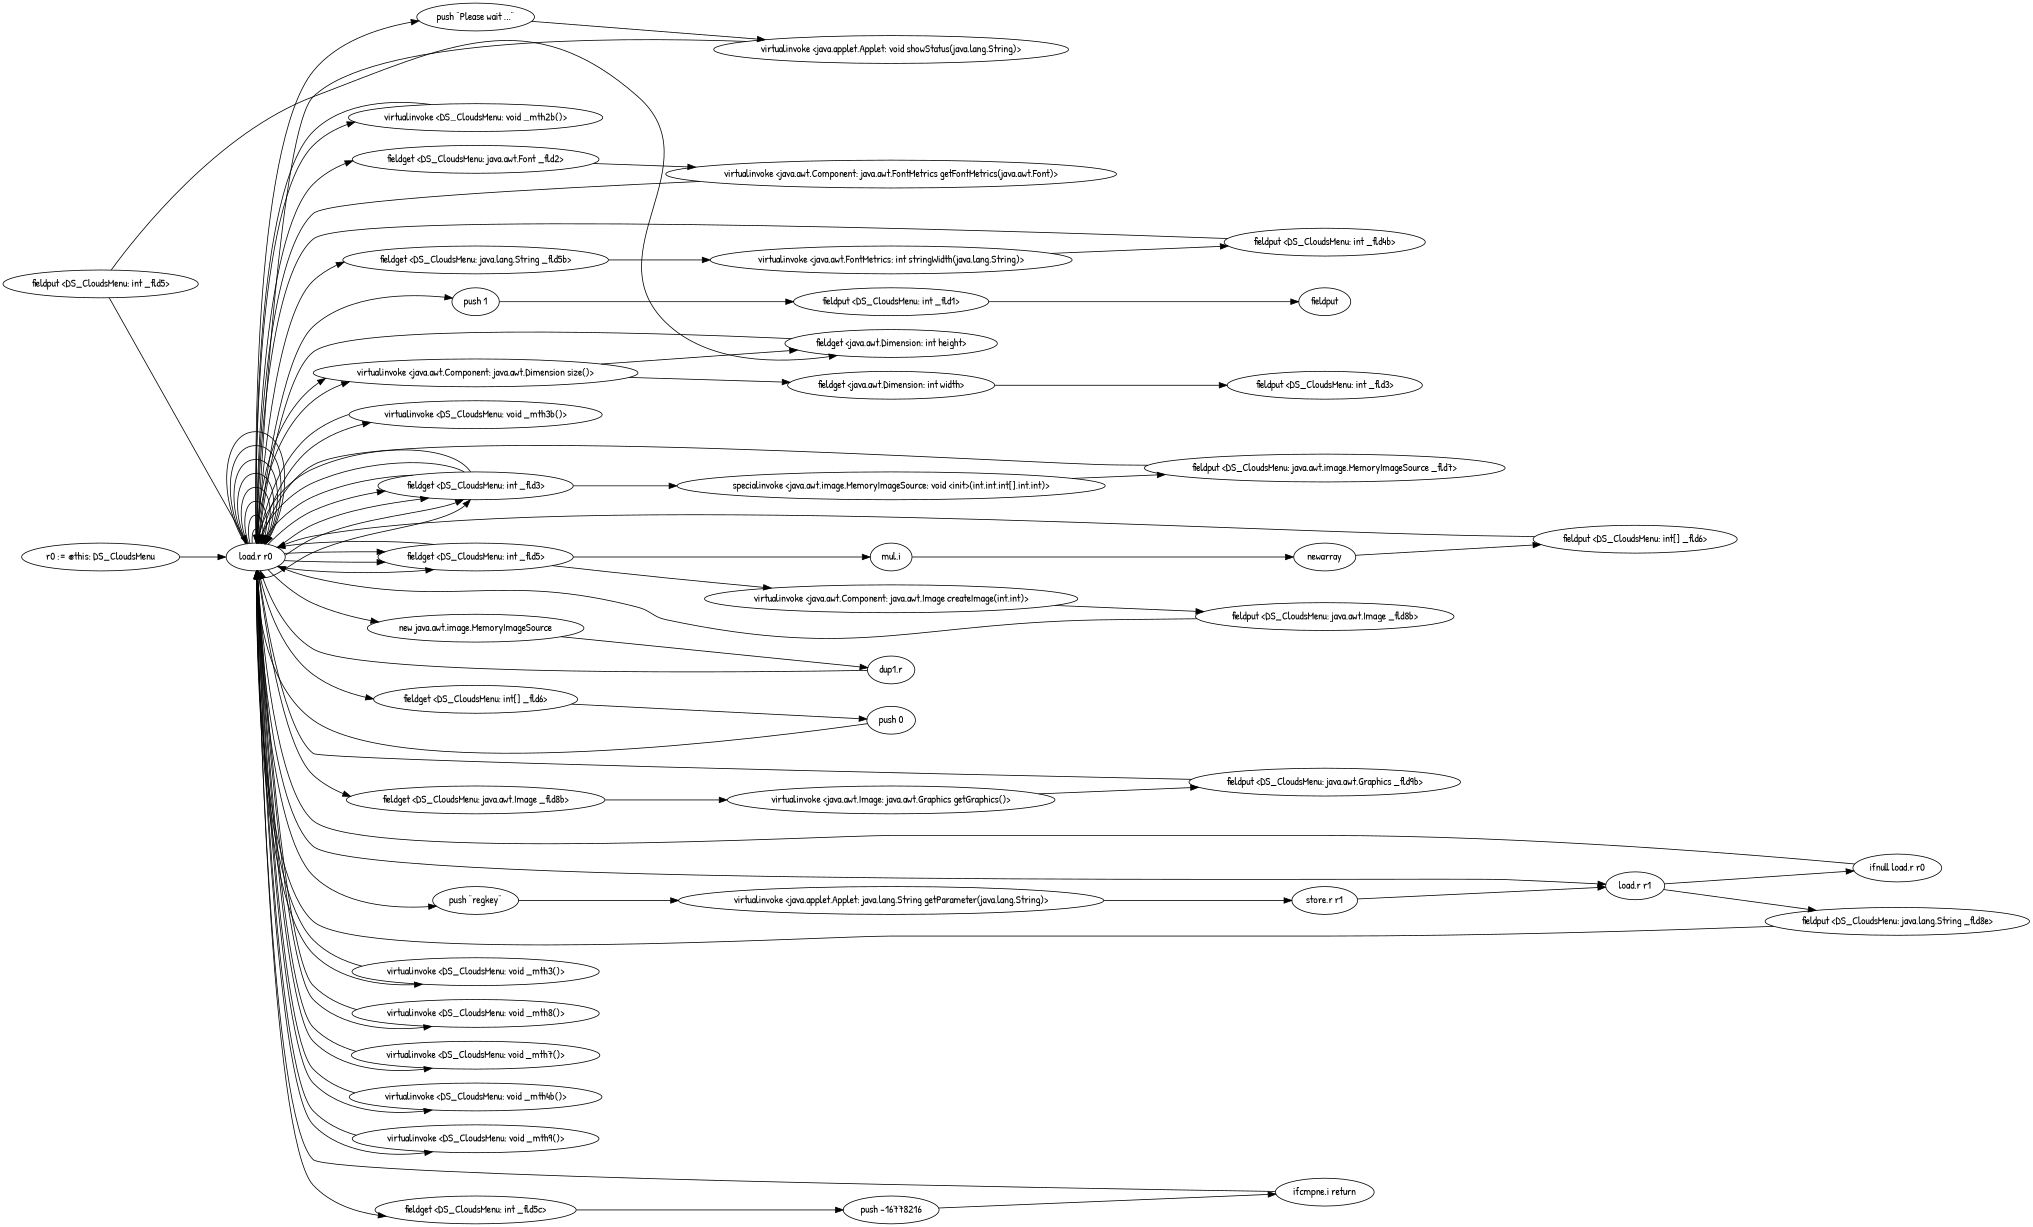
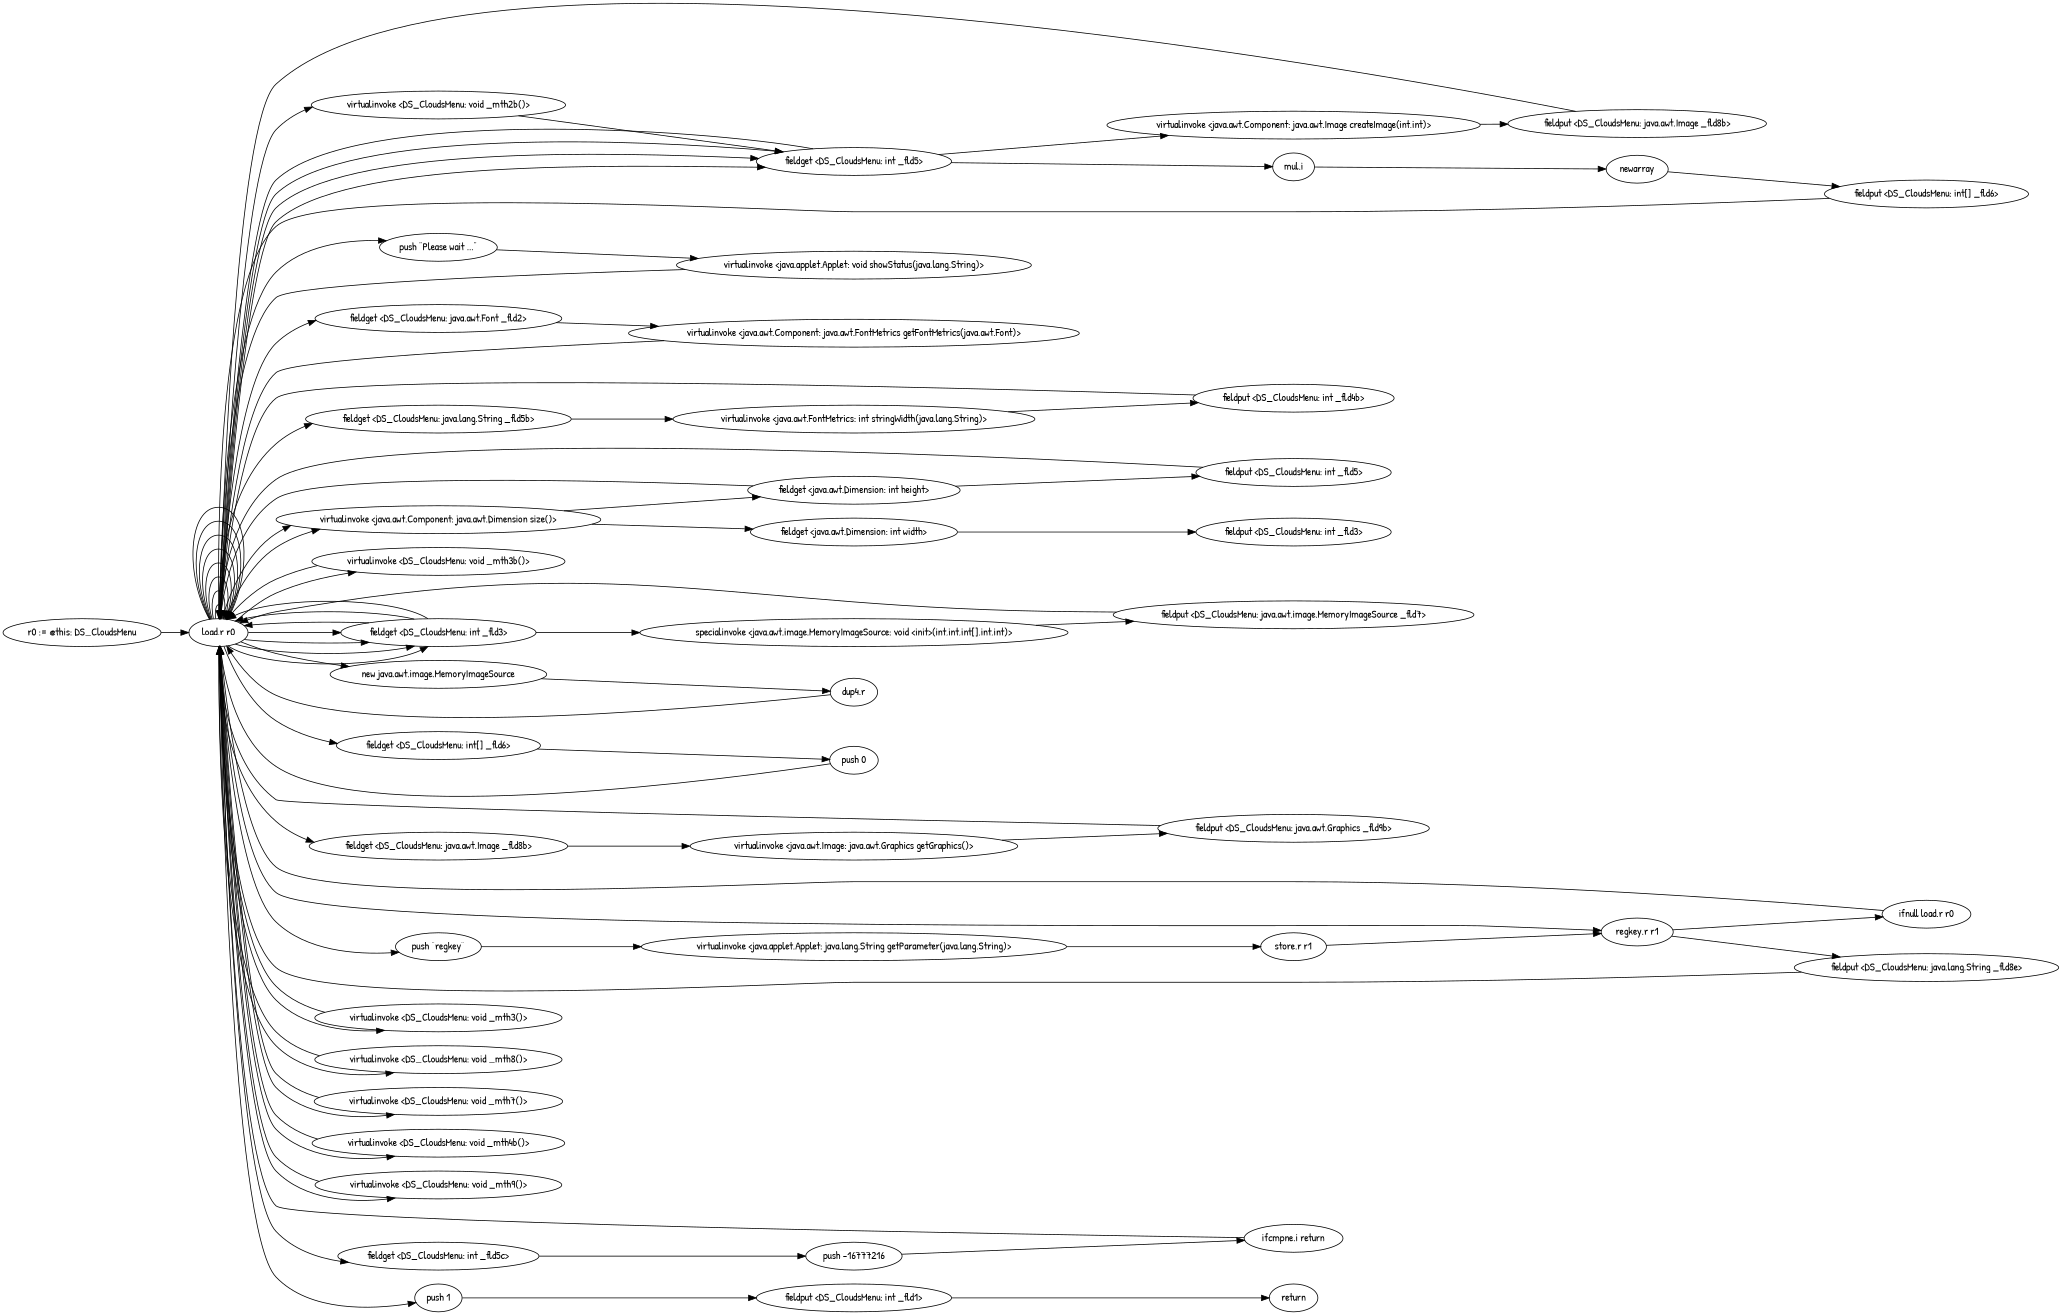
edge "fieldput <DS_CloudsMenu: int _fld5>" -> "fieldget <java.awt.Dimension: int height>": reversed
edge "virtualinvoke <DS_CloudsMenu: void _mth2b()>" -> "load.r r0": now "virtualinvoke <DS_CloudsMenu: void _mth2b()>" -> "fieldget <DS_CloudsMenu: int _fld5>"
node "fieldput": label "fieldput" -> "return"
node "dup1.r": label "dup1.r" -> "dup4.r"
node "load.r r1": label "load.r r1" -> "regkey.r r1"
node "push -16778216": label "push -16778216" -> "push -16777216"
